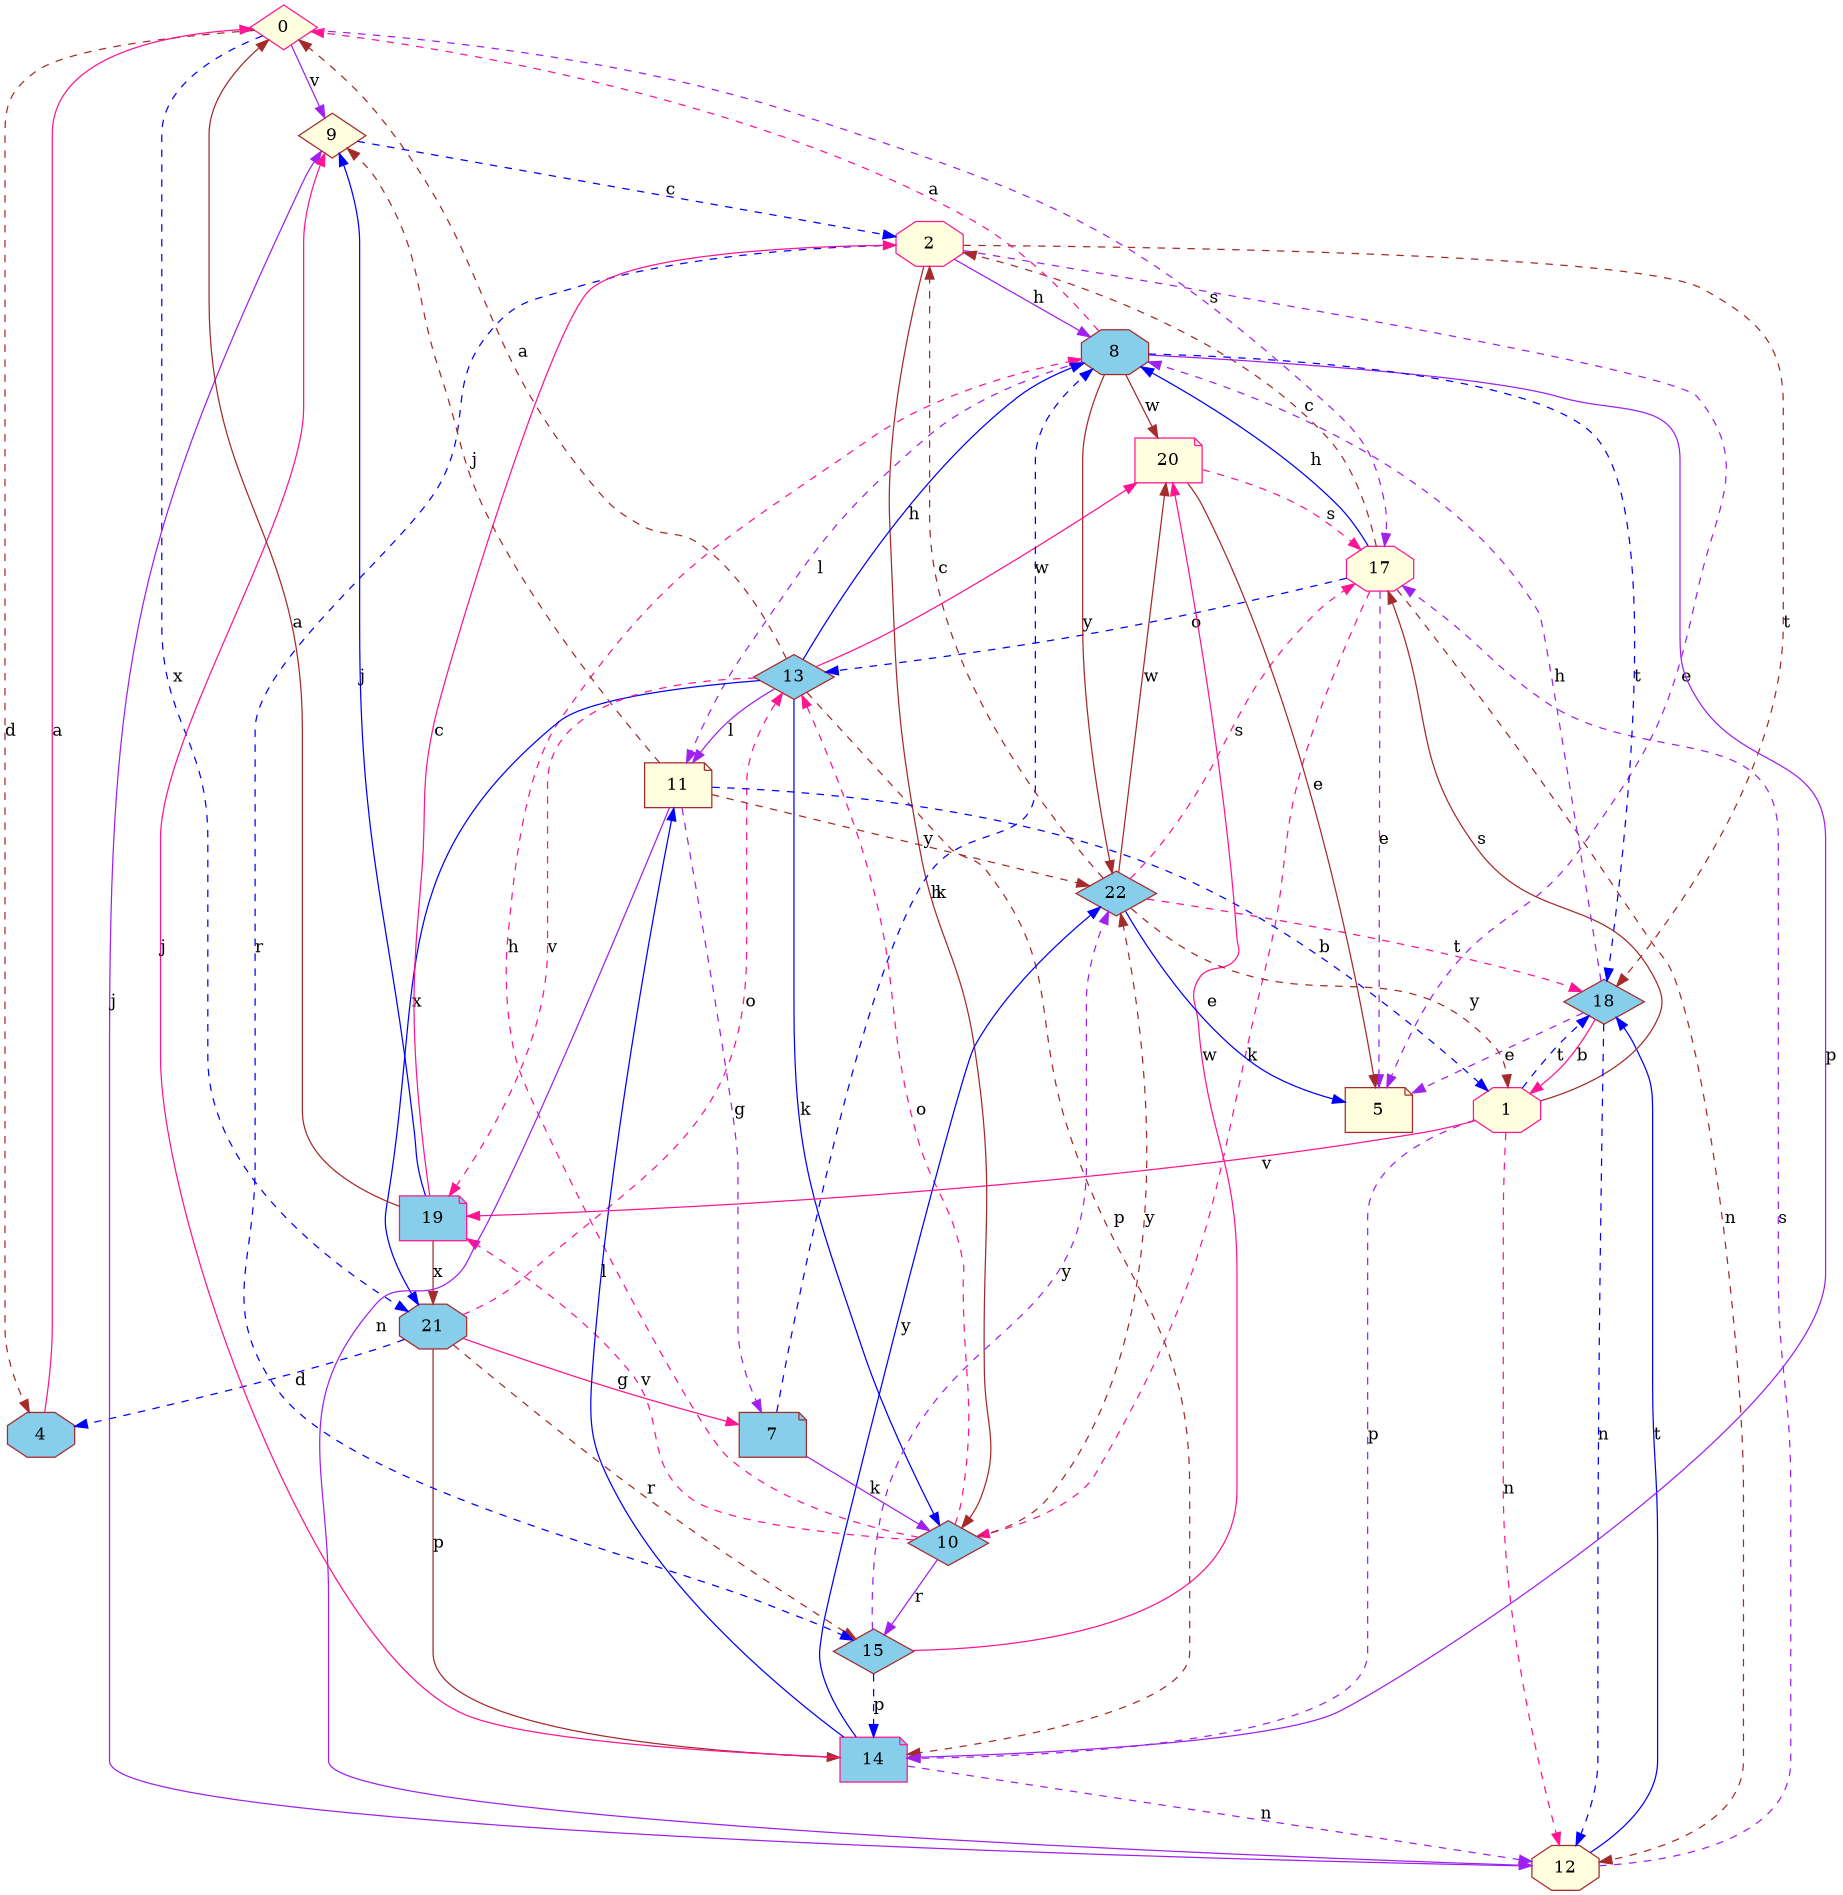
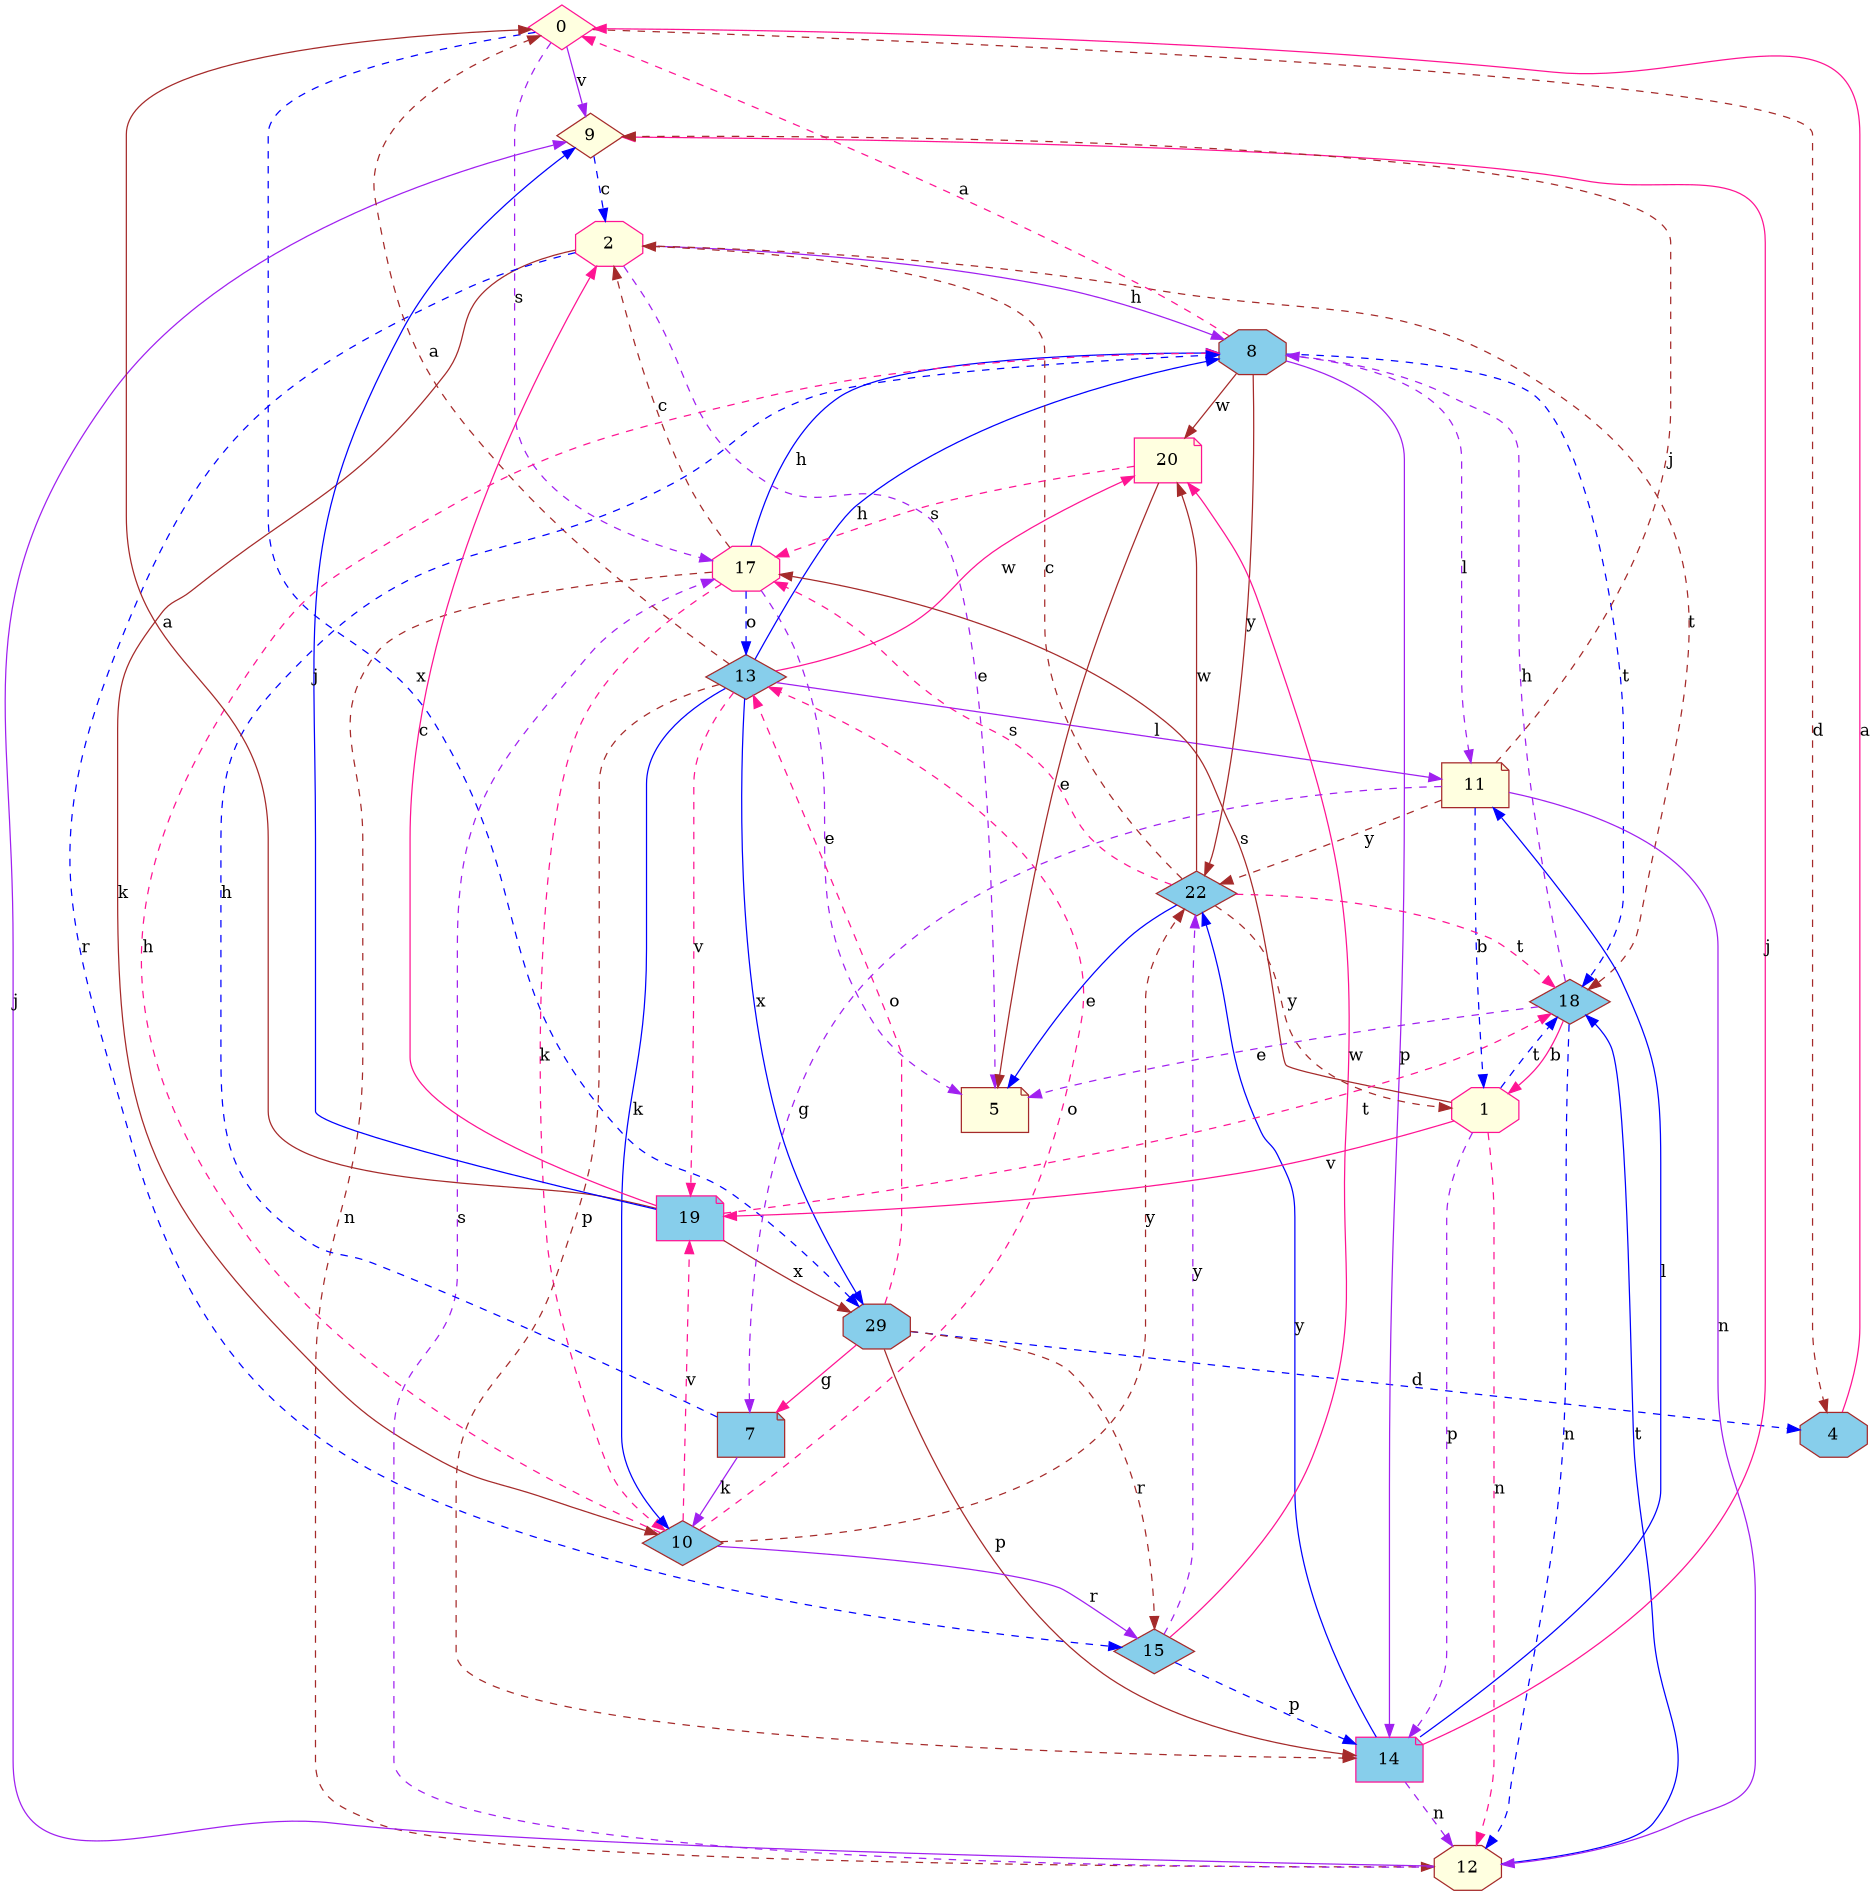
edge "19" -> "18": added, label "t"
node "21": label "21" -> "29"
